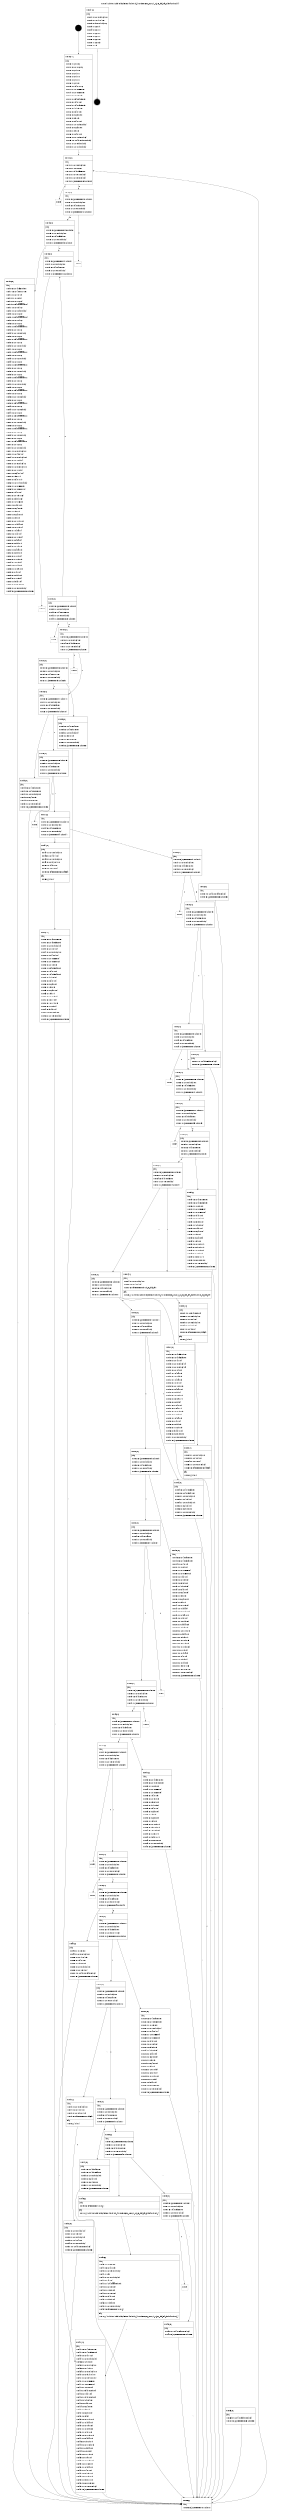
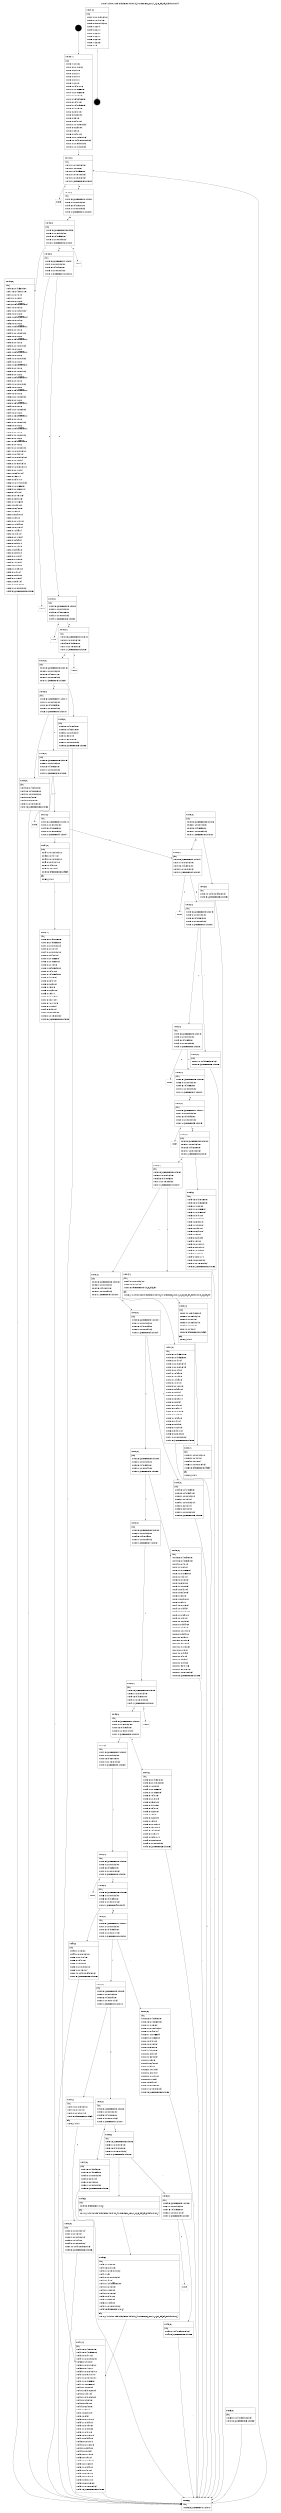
edge "0x401794 [28]" -> "0x402192": now "0x4017b0 [28]" -> "0x402192"
edge "0x4017e8 [28]" -> "0x4017cc [28]": reversed
edge "0x401804 [28]" -> "0x40183c [28]": now "0x401804 [28]" -> "0x401820 [28]"
node "0x401890 [28]": added
node "0x4021a1": removed
node "0x401cf2": removed
